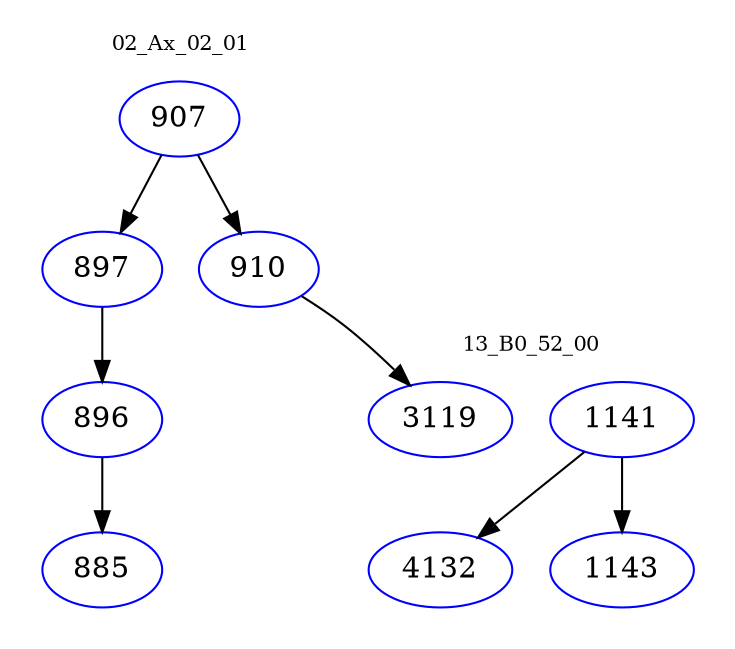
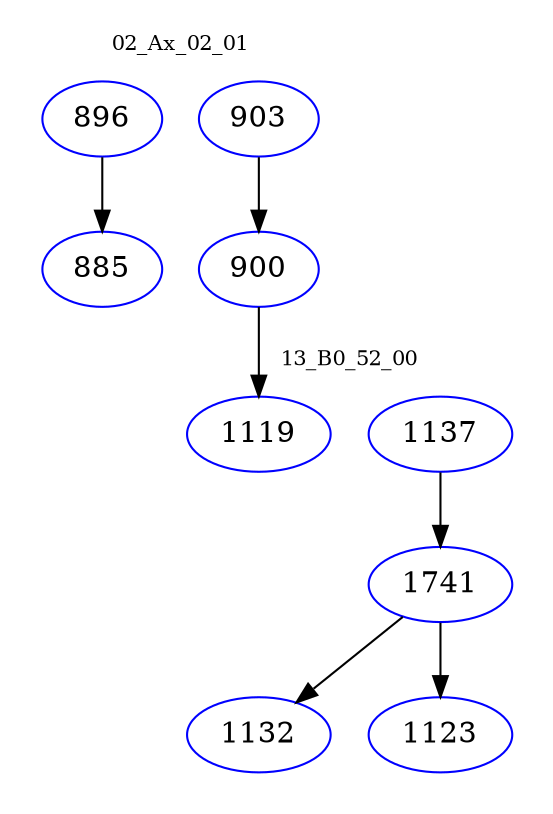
node "907": label "907" -> "903"
node "897": removed
node "910": label "910" -> "900"
node "3119": label "3119" -> "1119"
node "1141": label "1141" -> "1741"
node "1137": added
node "4132": label "4132" -> "1132"
node "1143": label "1143" -> "1123"
